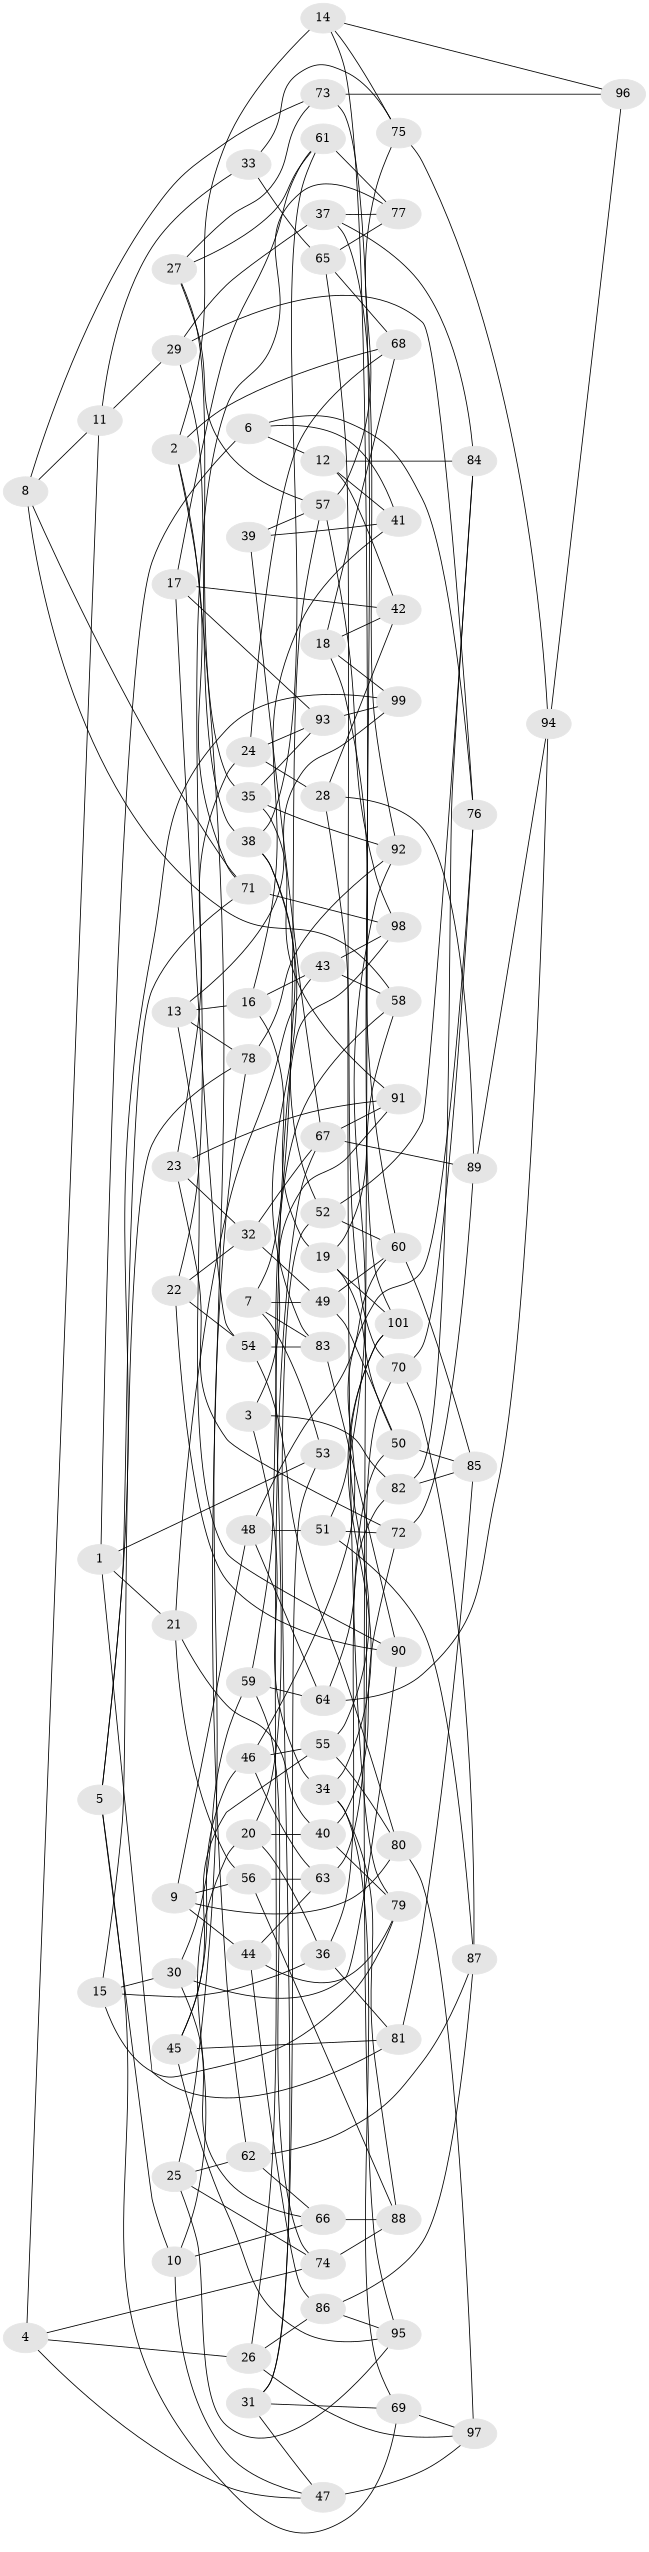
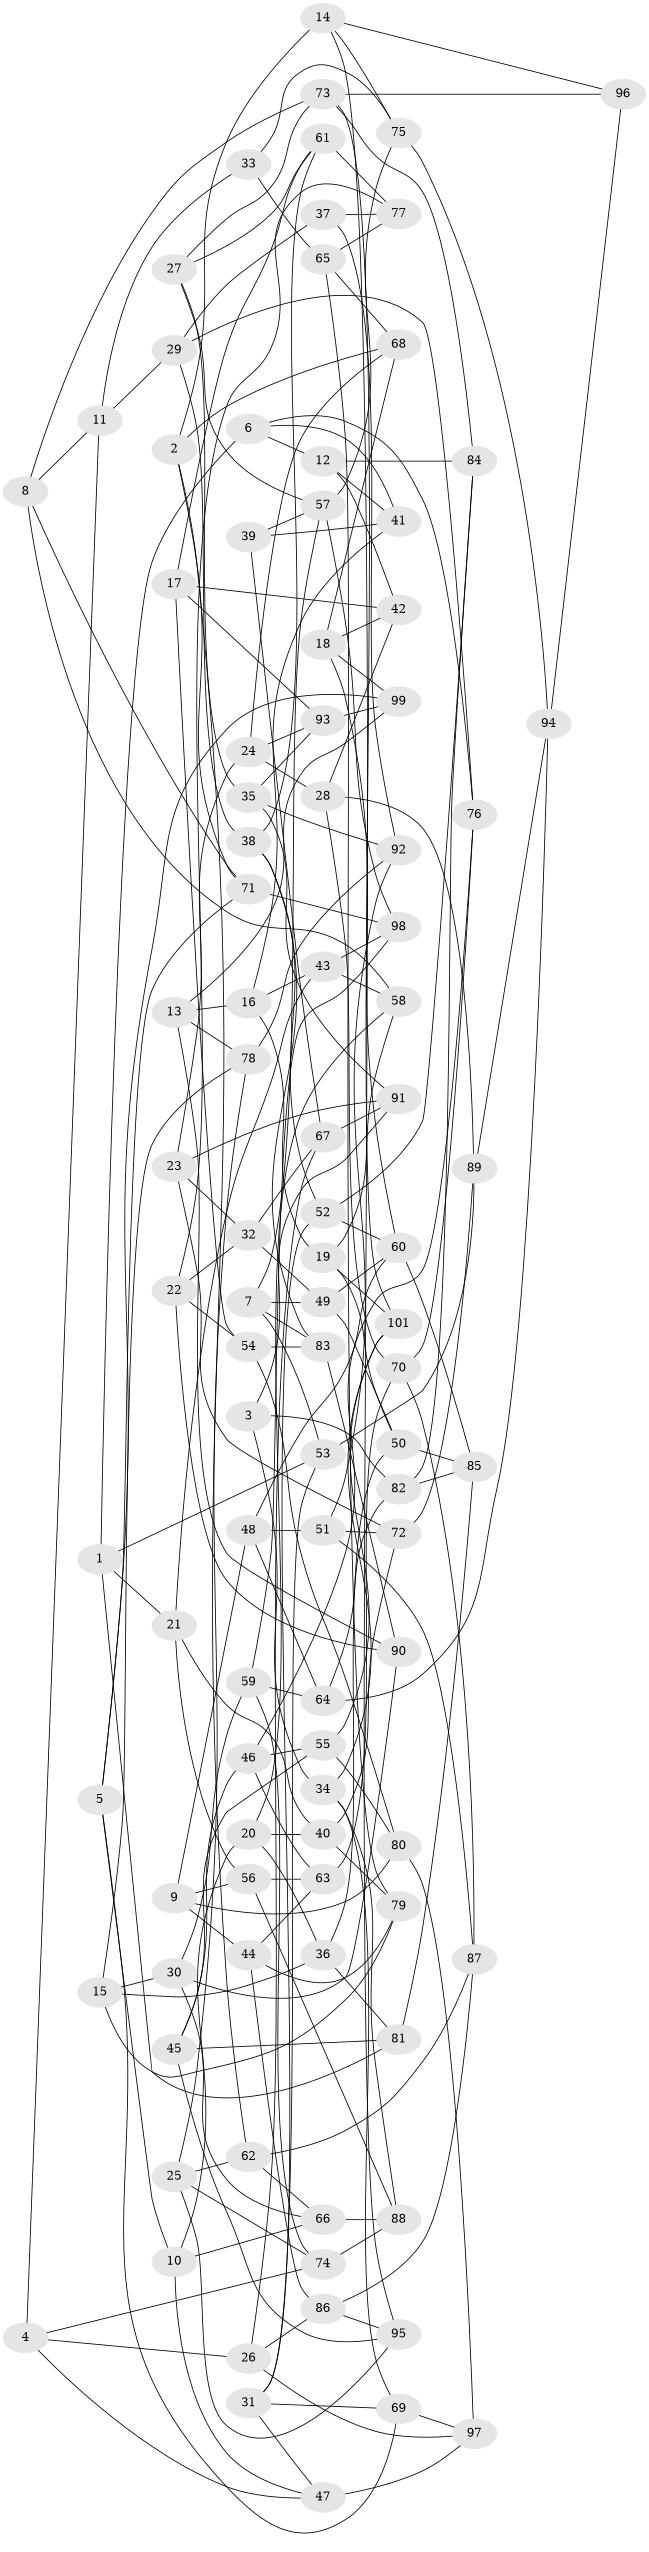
edge "37" -- "84": now "73" -- "84"
edge "67" -- "89": now "53" -- "89"
